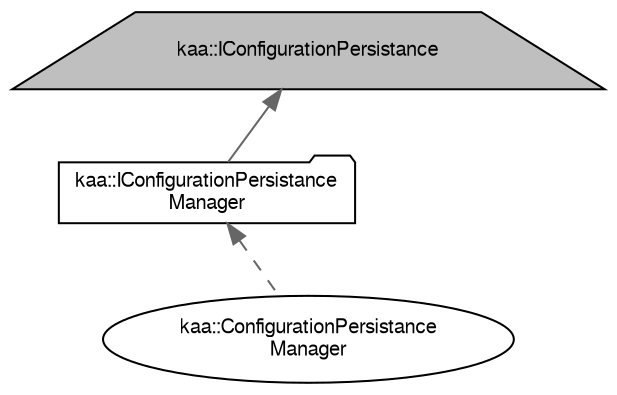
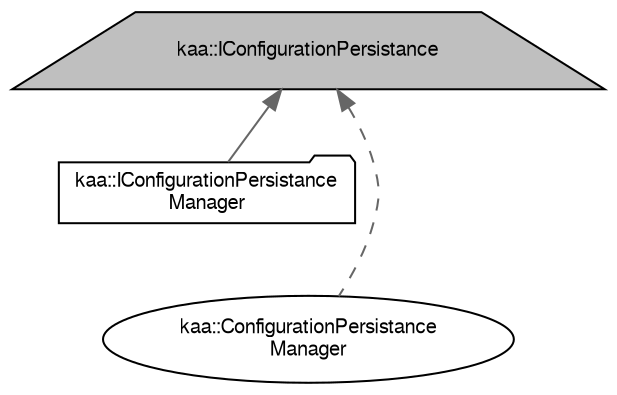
edge "kaa::ConfigurationPersistance Manager" -> "kaa::IConfigurationPersistance Manager": now "kaa::ConfigurationPersistance Manager" -> "kaa::IConfigurationPersistance"
